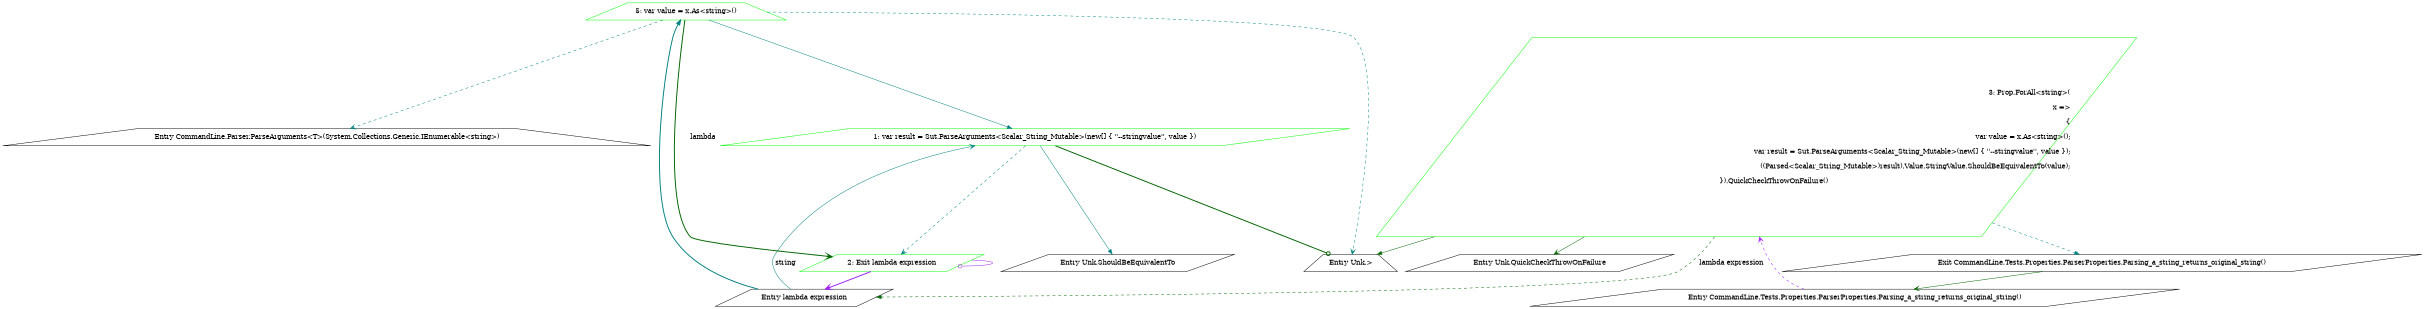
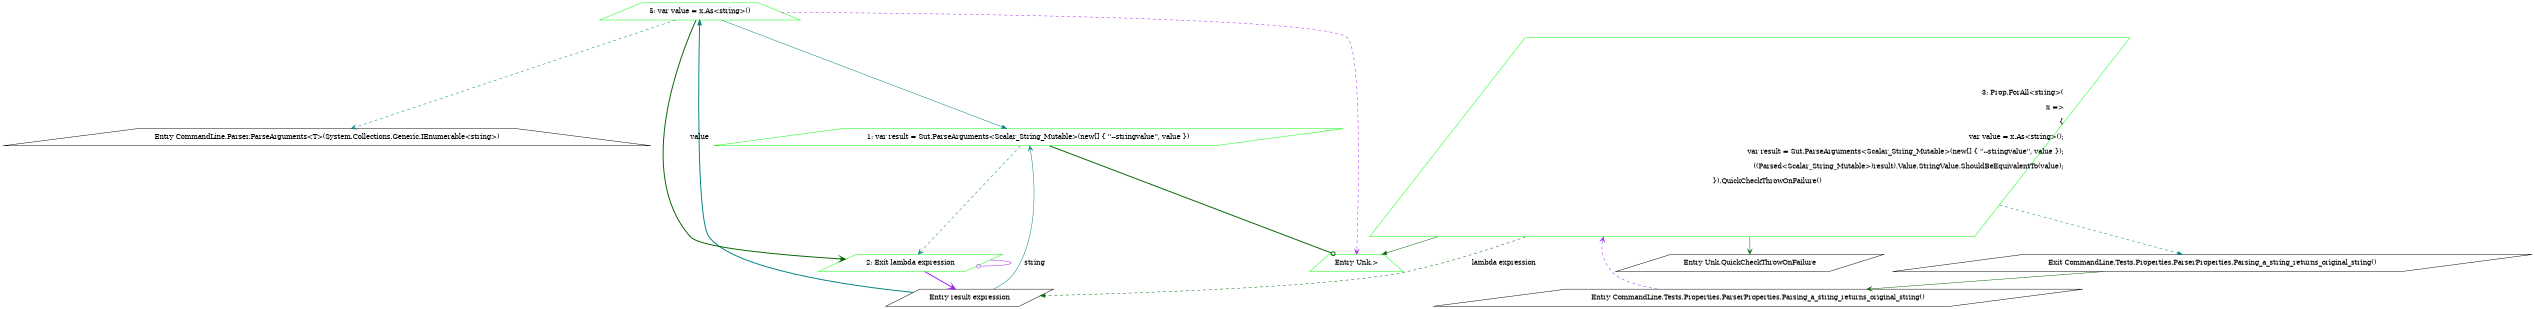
edge "5: var value = x.As<string>()" -> "Entry Unk.>": color teal -> purple
edge "5: var value = x.As<string>()" -> "2: Exit lambda expression": label "lambda" -> "value"
node "Entry Unk.ShouldBeEquivalentTo": removed
node "Entry Unk.>": color black -> green
node "Entry lambda expression": label "Entry lambda expression" -> "Entry result expression"
